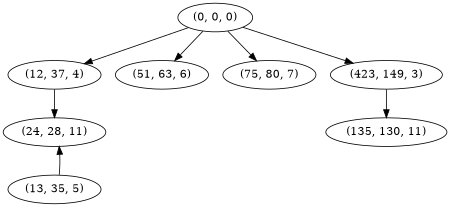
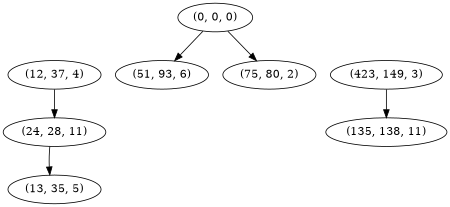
edge "(0, 0, 0)" -> "(12, 37, 4)": removed
edge "(0, 0, 0)" -> "(423, 149, 3)": removed
node "(51, 63, 6)": label "(51, 63, 6)" -> "(51, 93, 6)"
node "(75, 80, 7)": label "(75, 80, 7)" -> "(75, 80, 2)"
node "(135, 130, 11)": label "(135, 130, 11)" -> "(135, 138, 11)"
edge "(13, 35, 5)" -> "(24, 28, 11)": reversed
